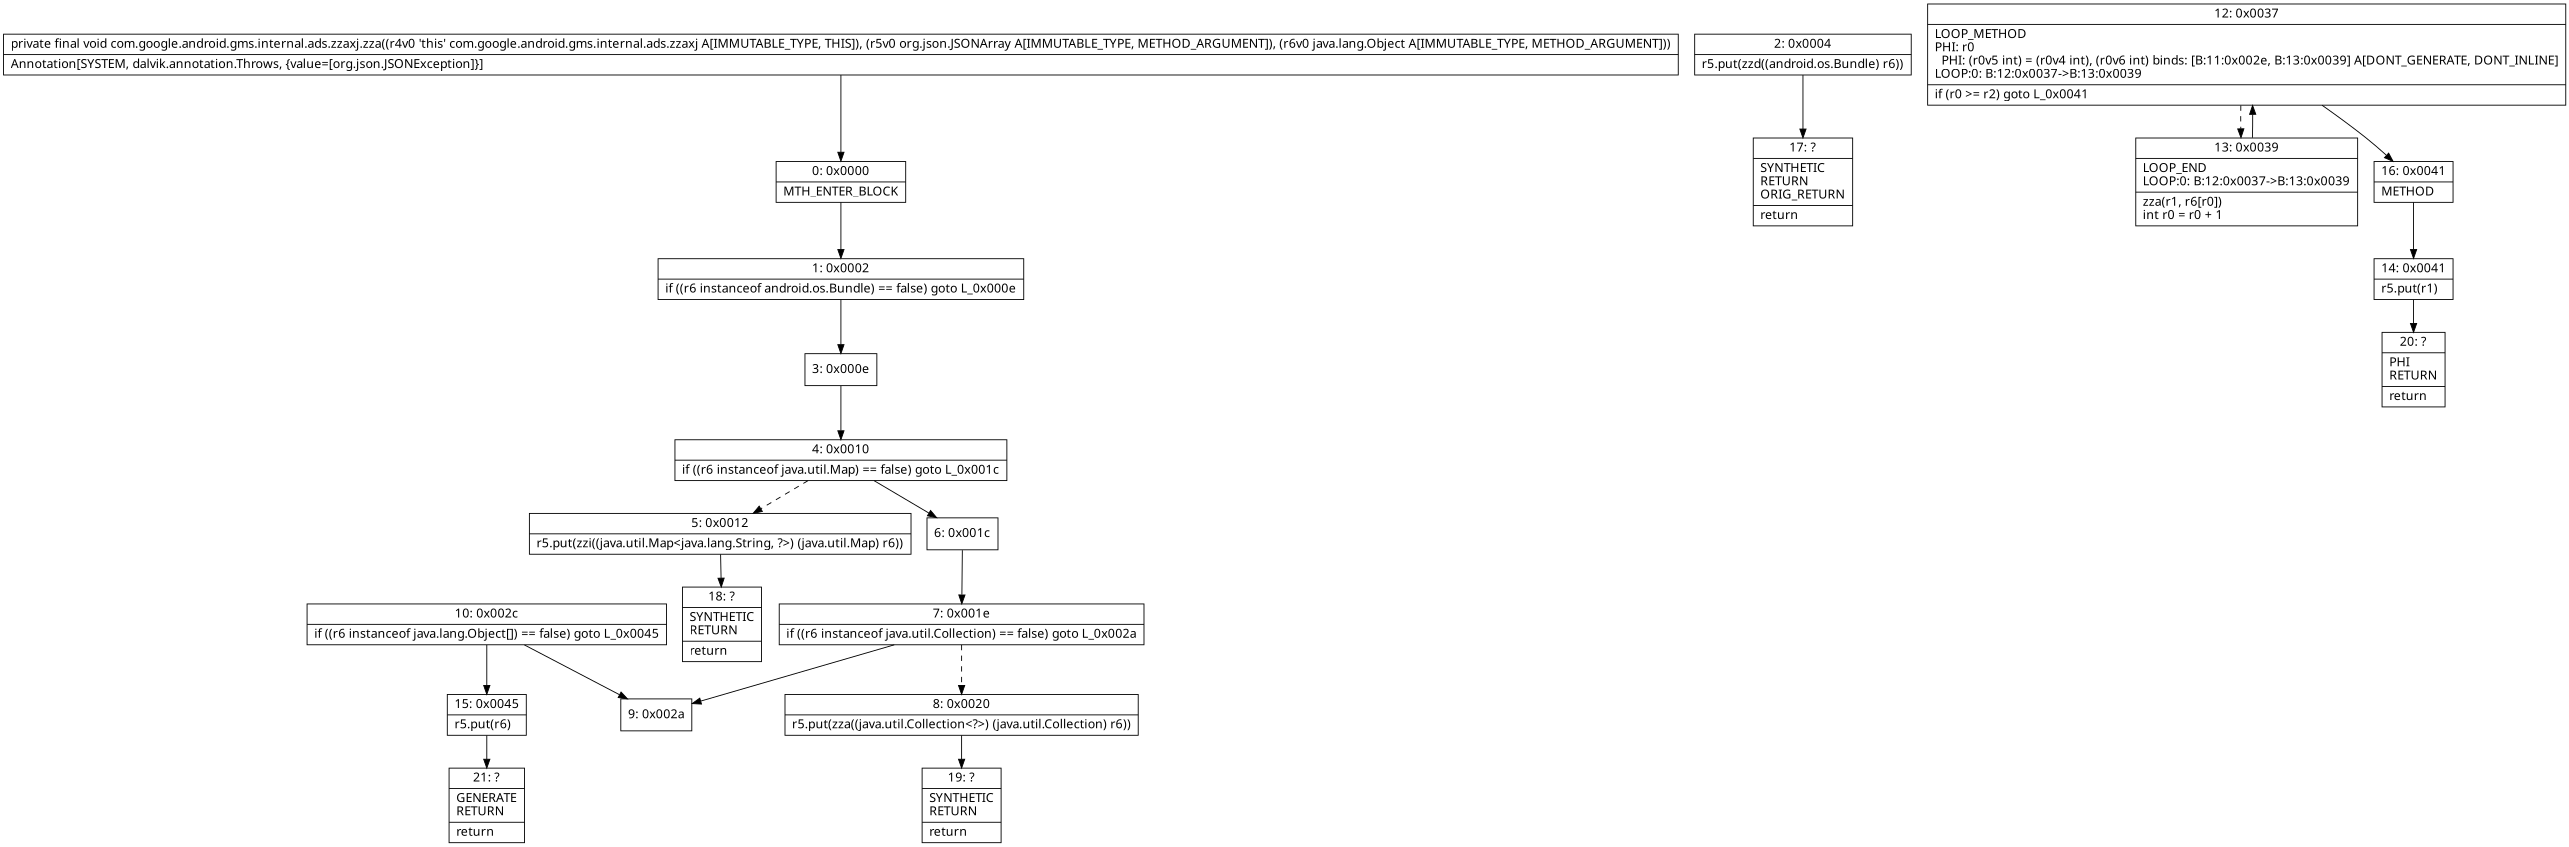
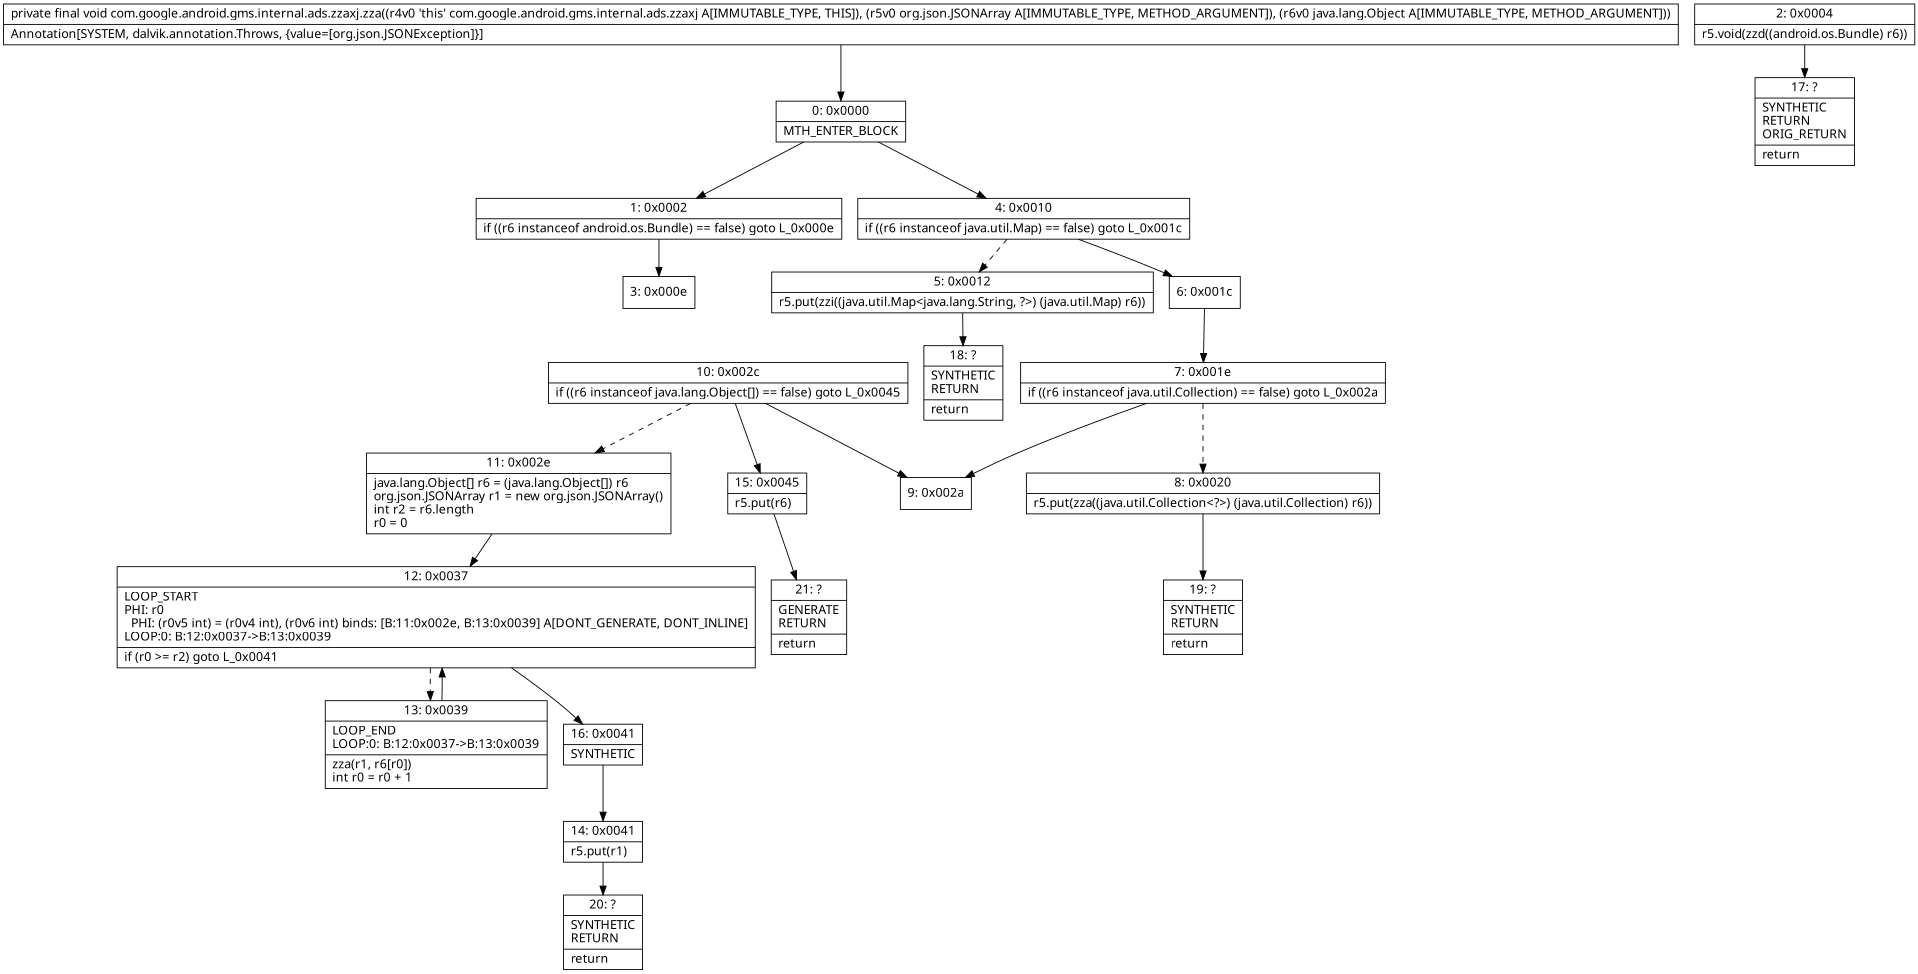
node "12: 0x0037": text "LOOP_METHOD" -> "LOOP_START"
node "2: 0x0004": text "r5.put(zzd((android.os.Bundle) r6))" -> "r5.void(zzd((android.os.Bundle) r6))"
node "16: 0x0041": text "METHOD" -> "SYNTHETIC"
node "20: ?": text "PHI" -> "SYNTHETIC"
edge "3: 0x000e" -> "4: 0x0010": now "0: 0x0000" -> "4: 0x0010"
node "11: 0x002e": added
